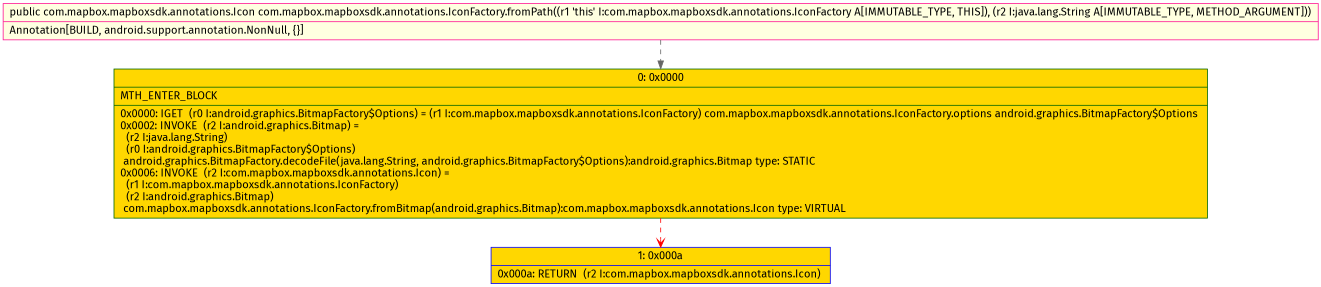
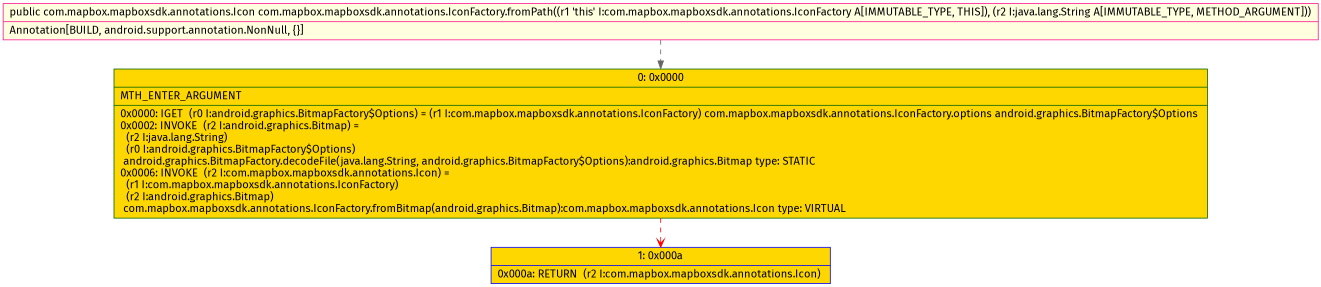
node "0: 0x0000": text "MTH_ENTER_BLOCK" -> "MTH_ENTER_ARGUMENT"
